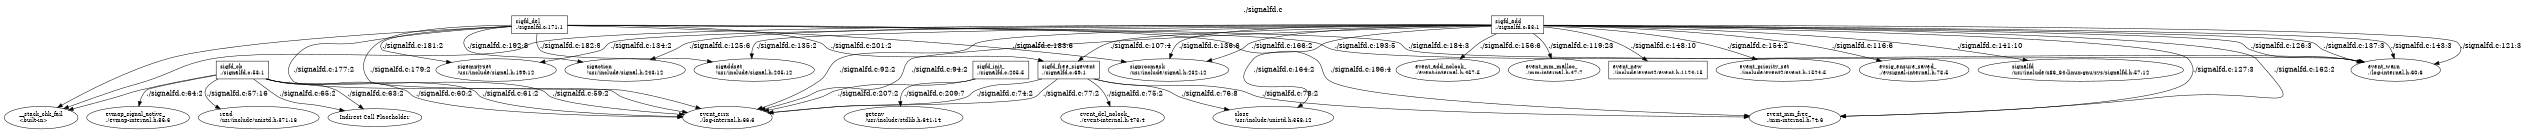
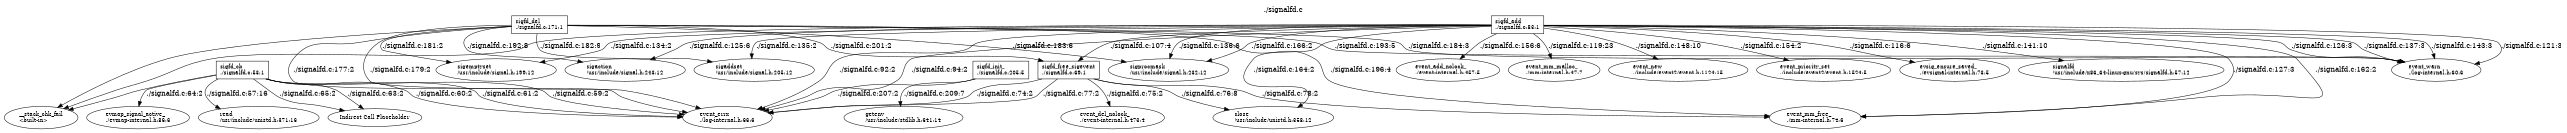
node "event_new ./include/event2/event.h:1124:15": shape box -> ellipse
